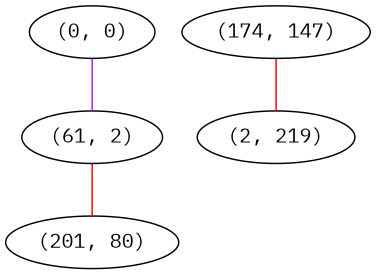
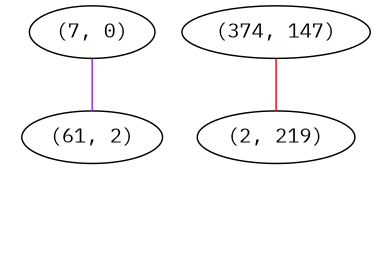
node "(0, 0)": label "(0, 0)" -> "(7, 0)"
node "(174, 147)": label "(174, 147)" -> "(374, 147)"
node "(201, 80)": removed
